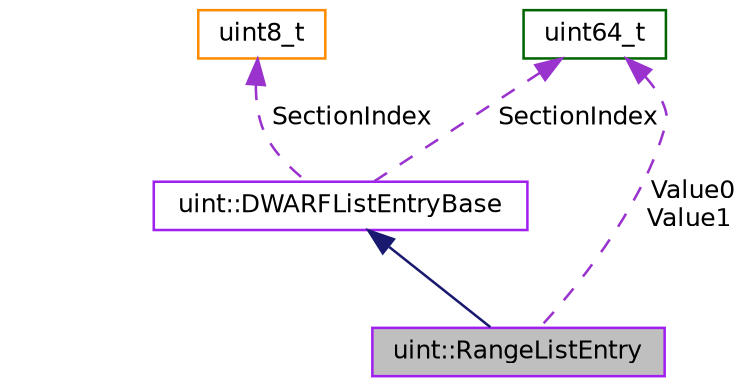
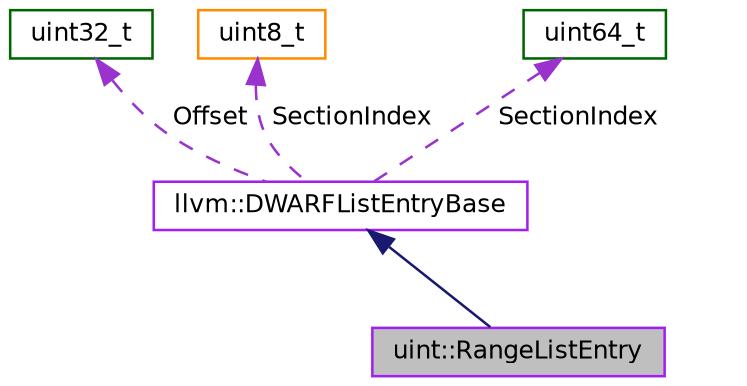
node "uint32_t": added
node "uint::DWARFListEntryBase": label "uint::DWARFListEntryBase" -> "llvm::DWARFListEntryBase"
edge "uint::RangeListEntry" -> "uint64_t": removed, label "Value0 Value1"
